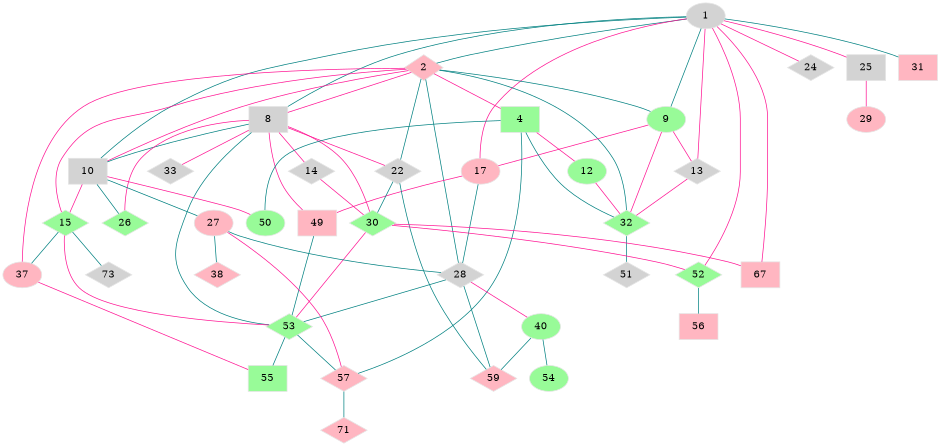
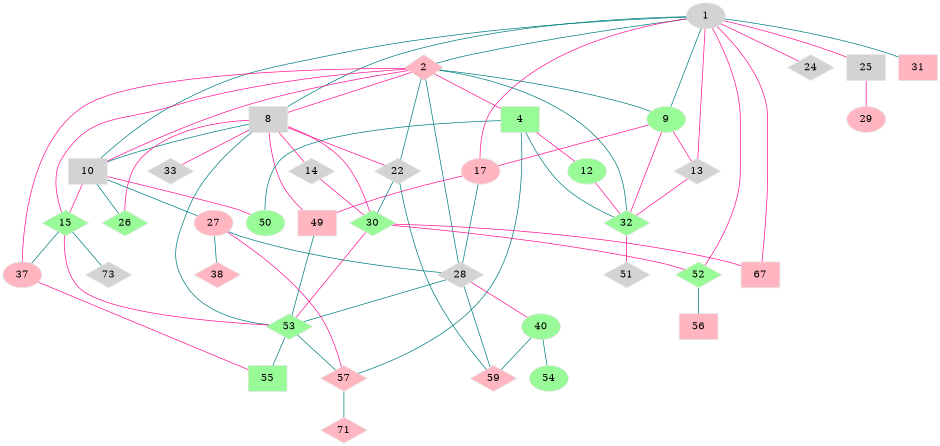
edge "32" -- "51": color teal -> deeppink
